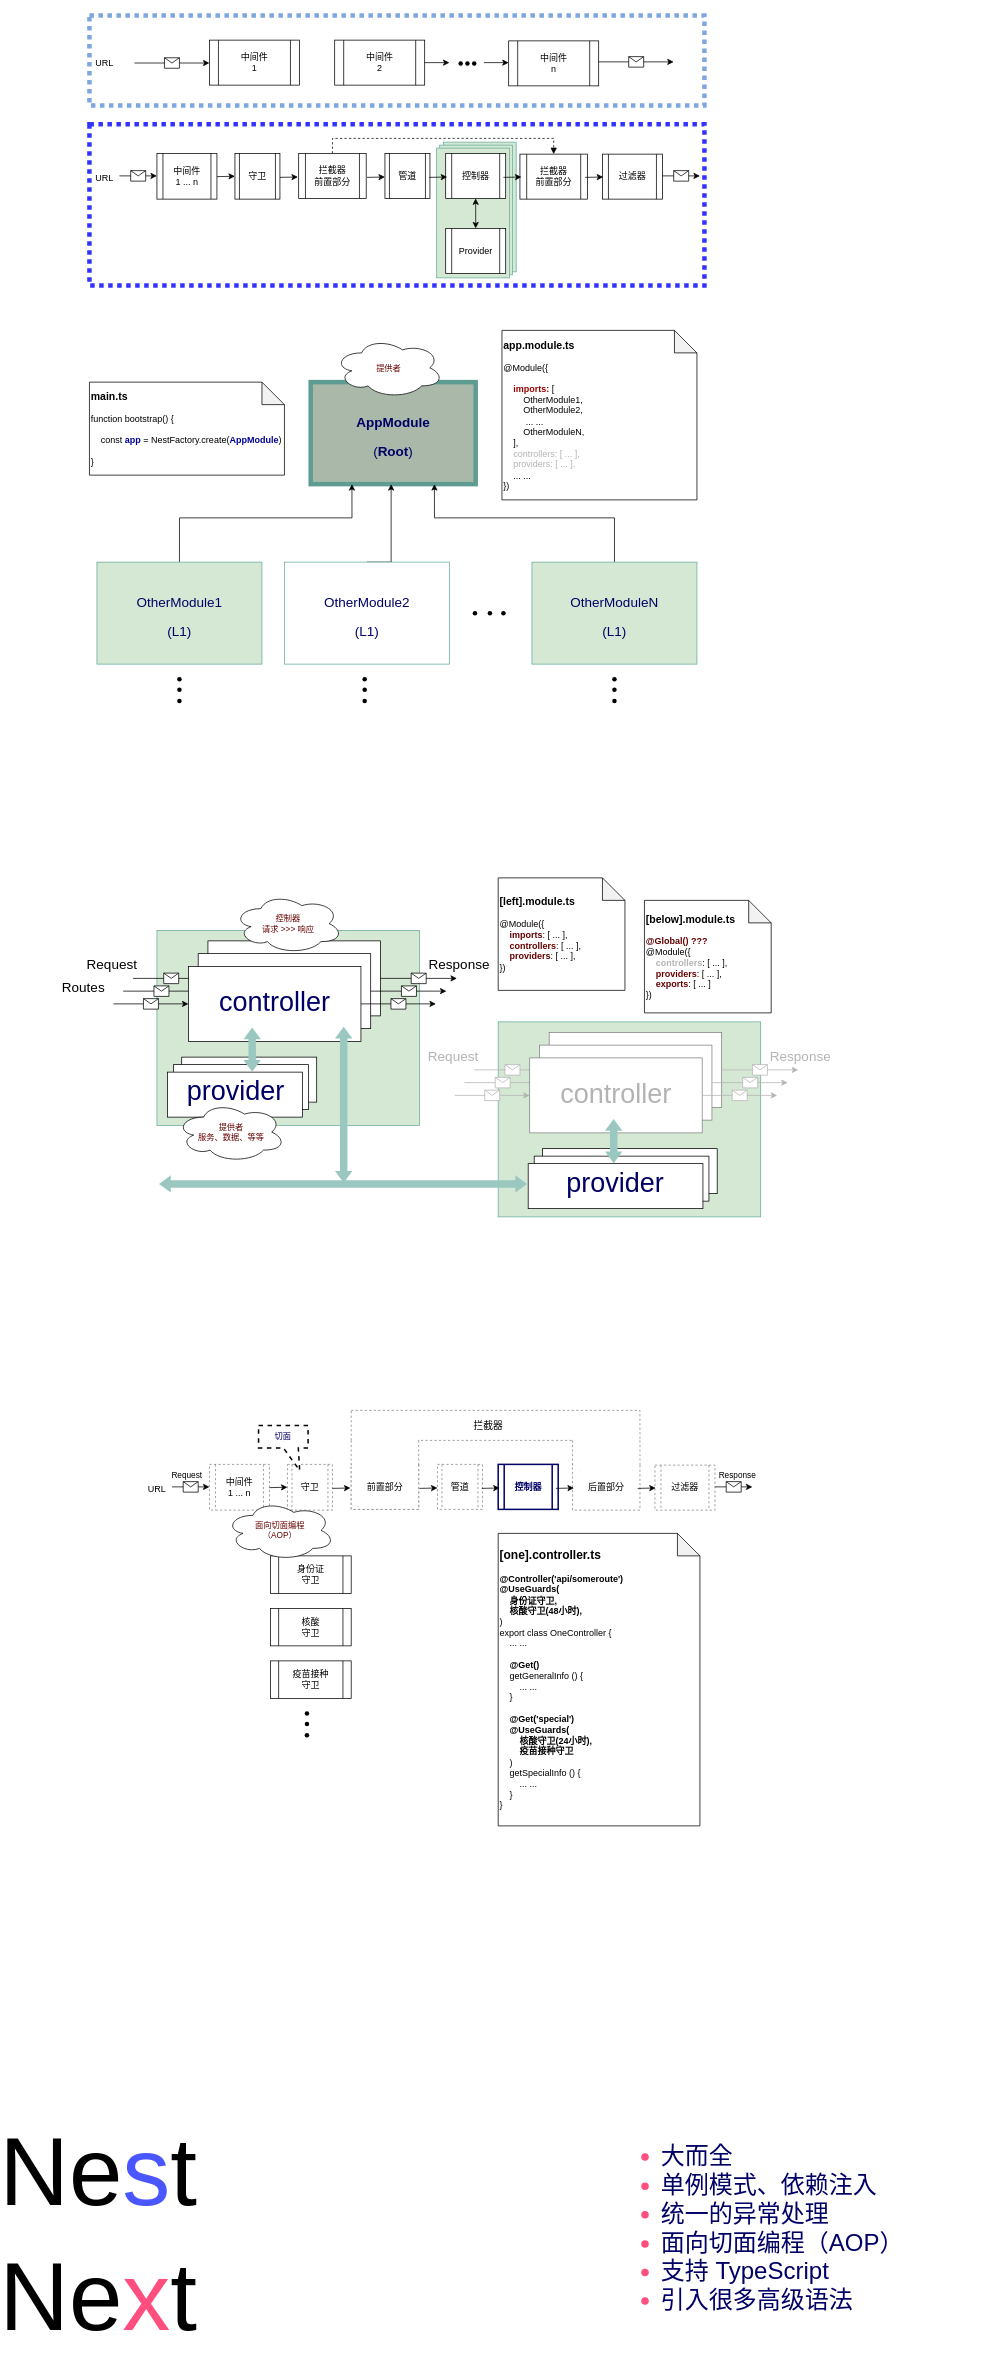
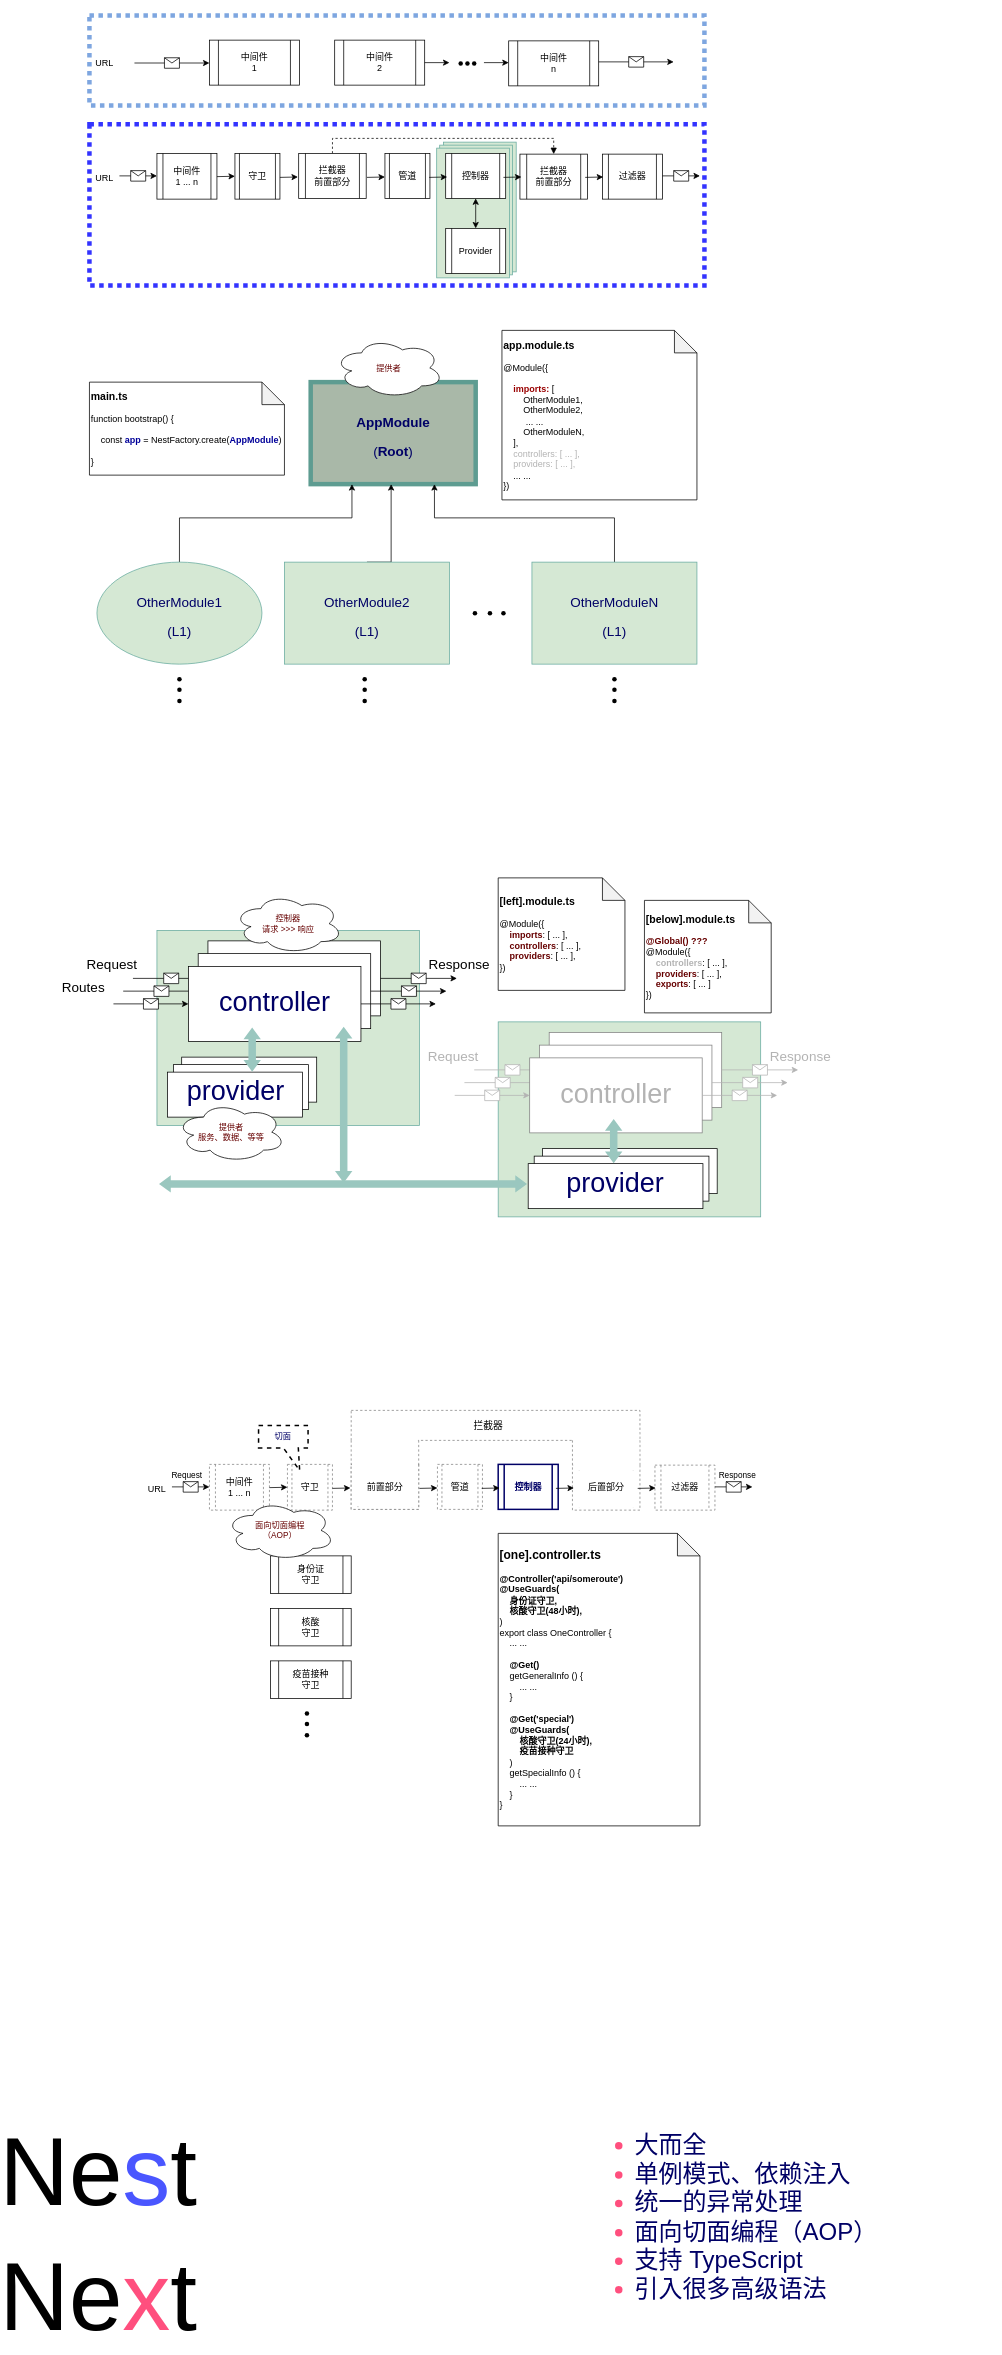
node "OtherModule1 (L1)": shape rectangle -> ellipse
node "OtherModule2 (L1)": fillcolor #ffffff -> #d5e8d4
node "大而全 单例模式、依赖注入 统一的异常处理 面向切面编程（AOP） 支持 TypeScript 引入很多高级语法": moved (808, 2228) -> (781, 2217)
